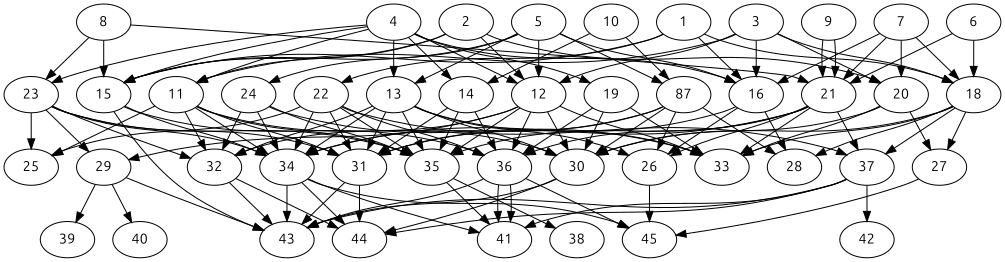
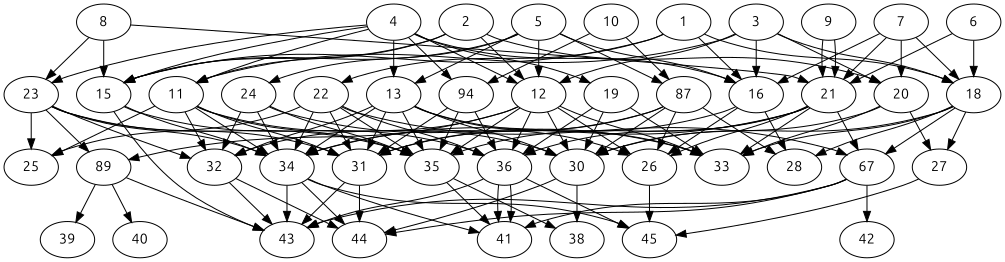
node "14": label "14" -> "94"
edge "12" -> "26": added
node "29": label "29" -> "89"
node "37": label "37" -> "67"
edge "30" -> "43": now "30" -> "38"
